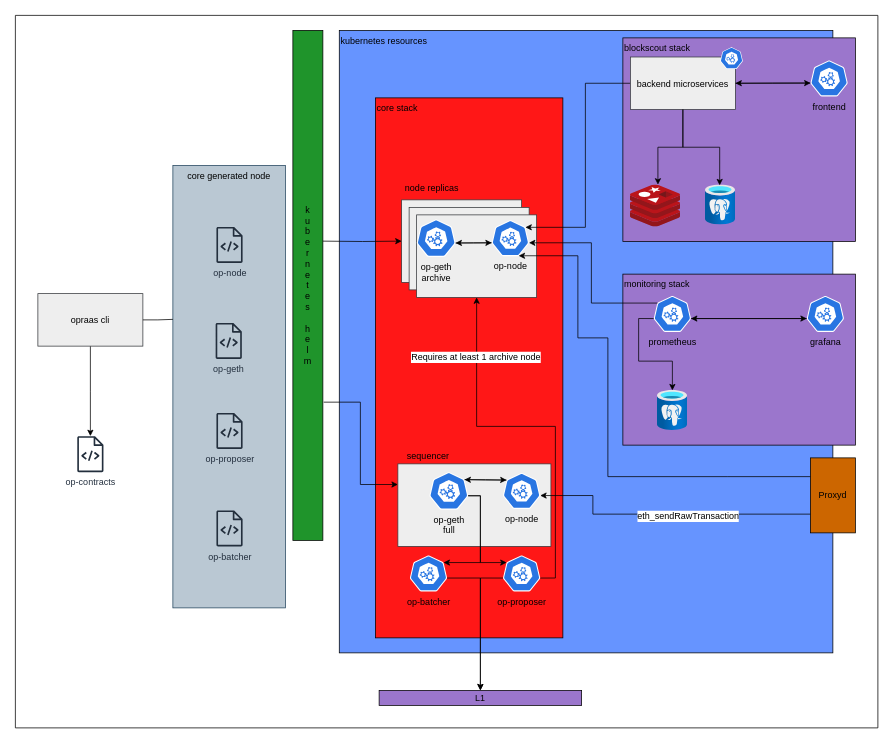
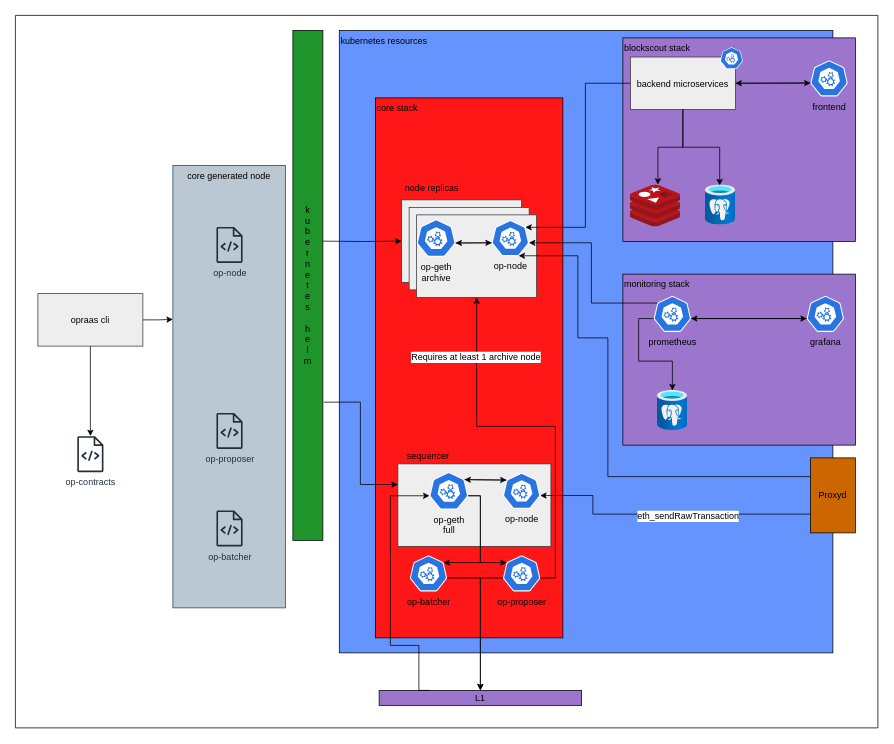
edge "opraas cli" -- "core generated node": arrowhead none -> classic
node "op-geth": removed
edge "L1" -> "op-geth full": added
